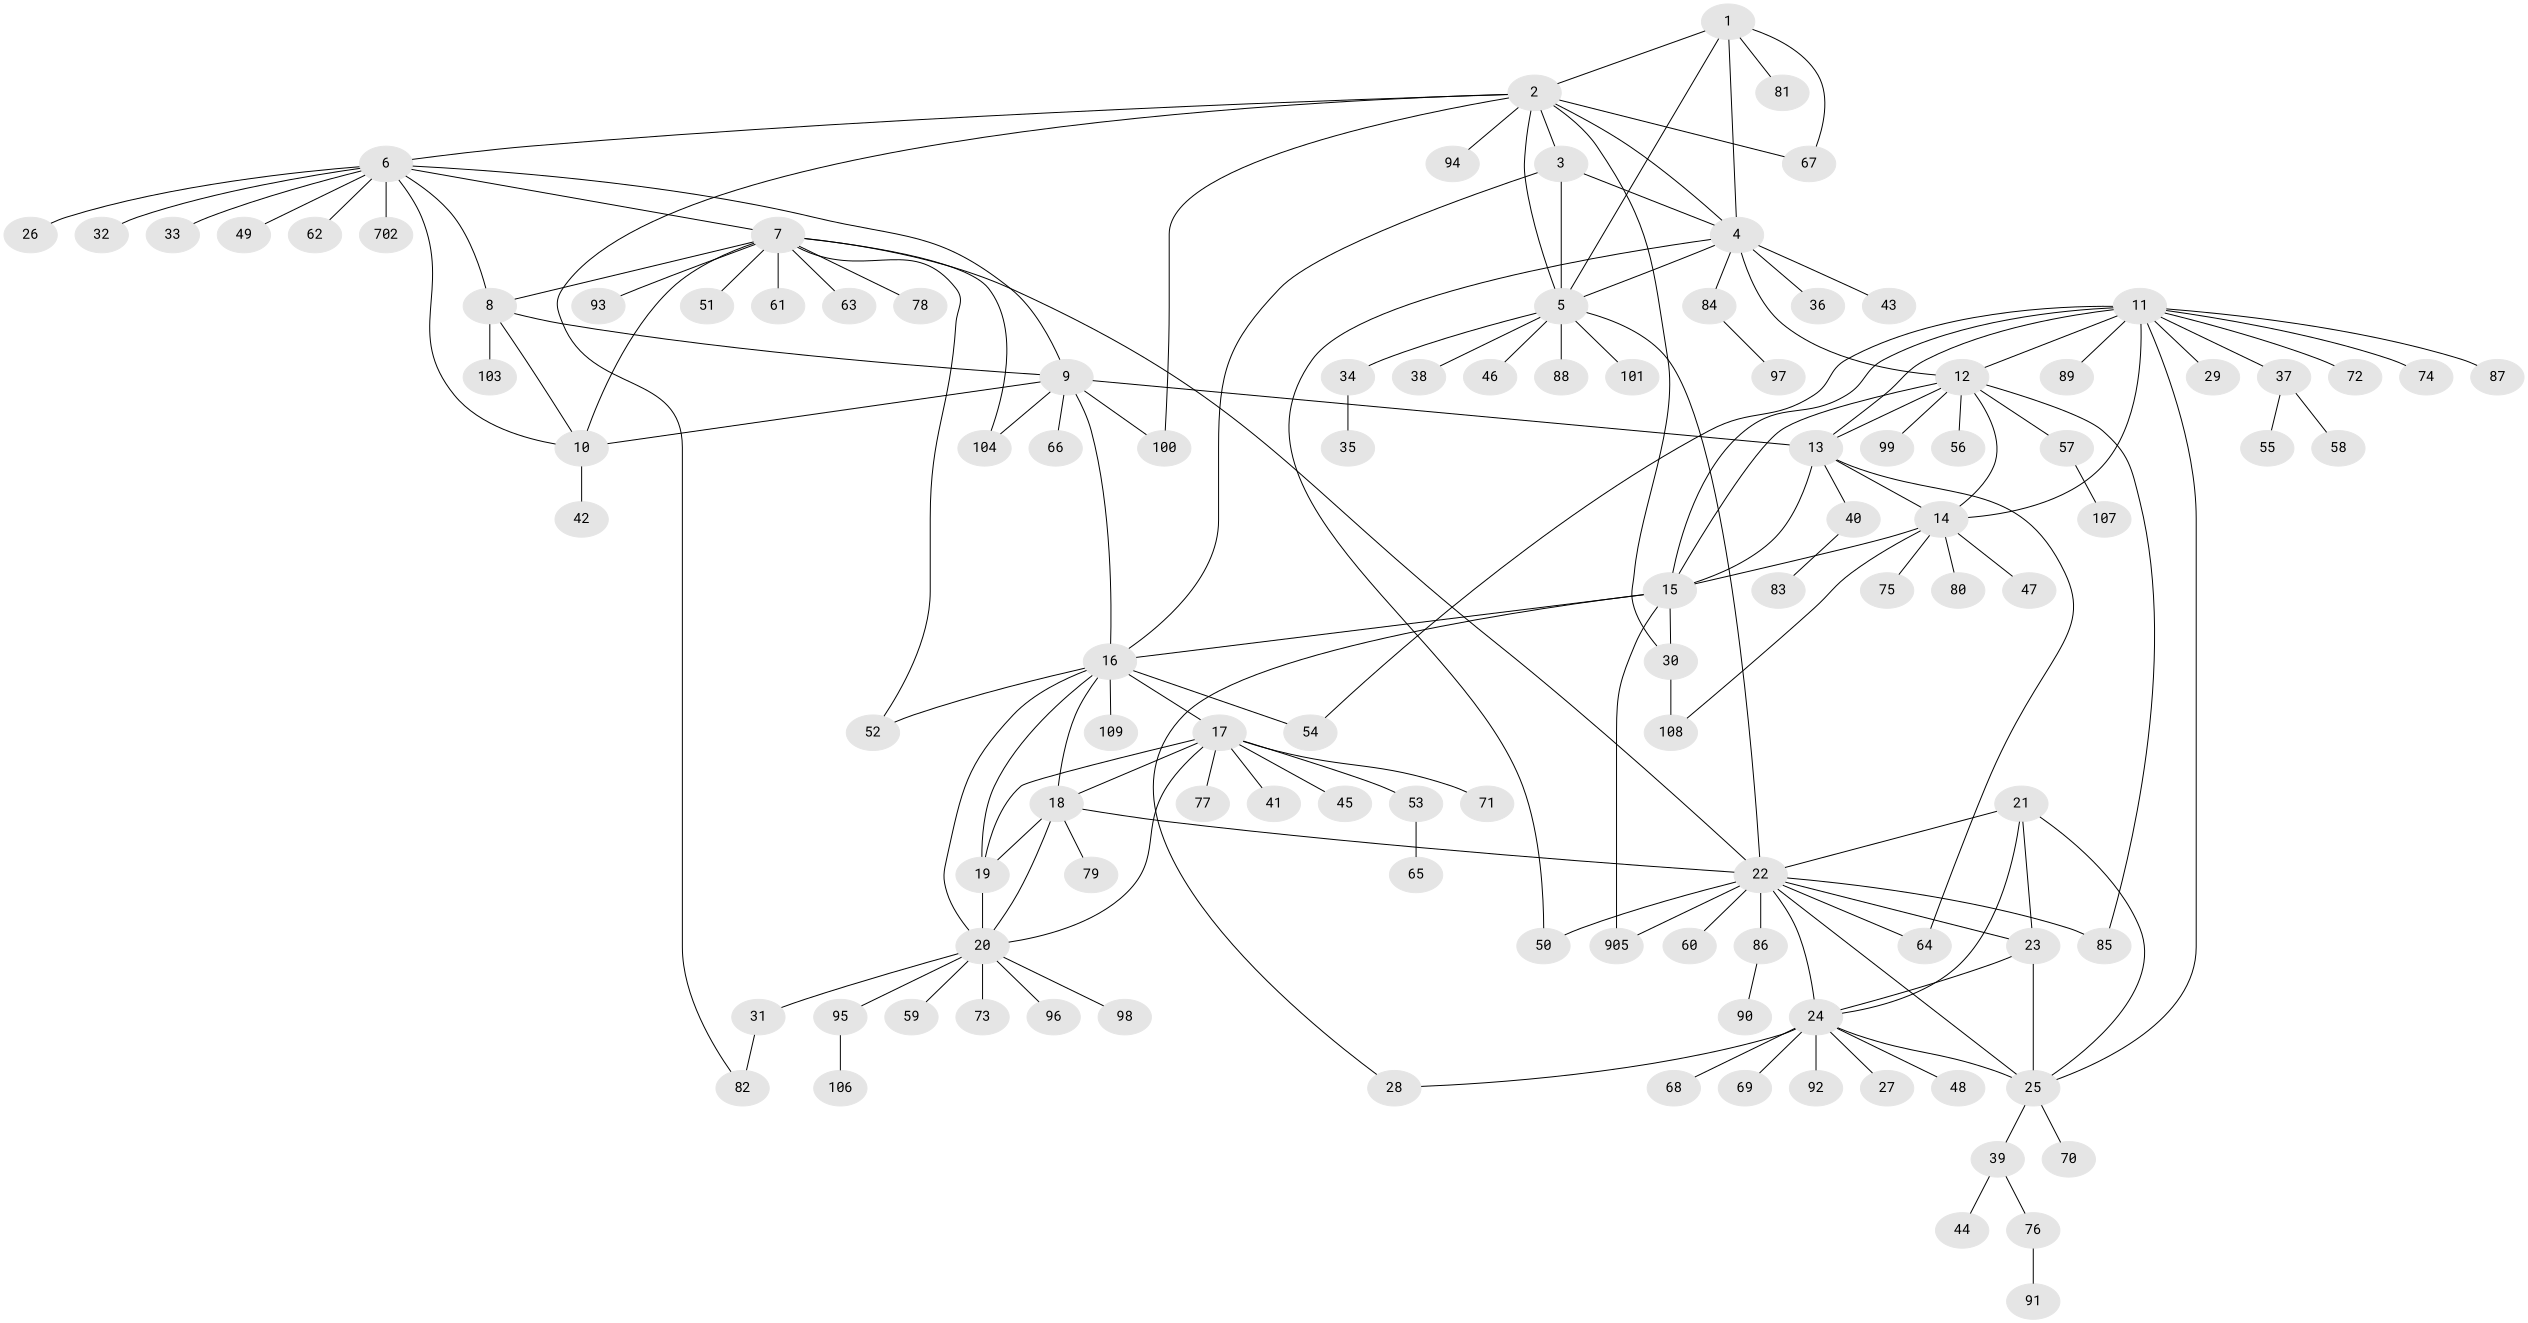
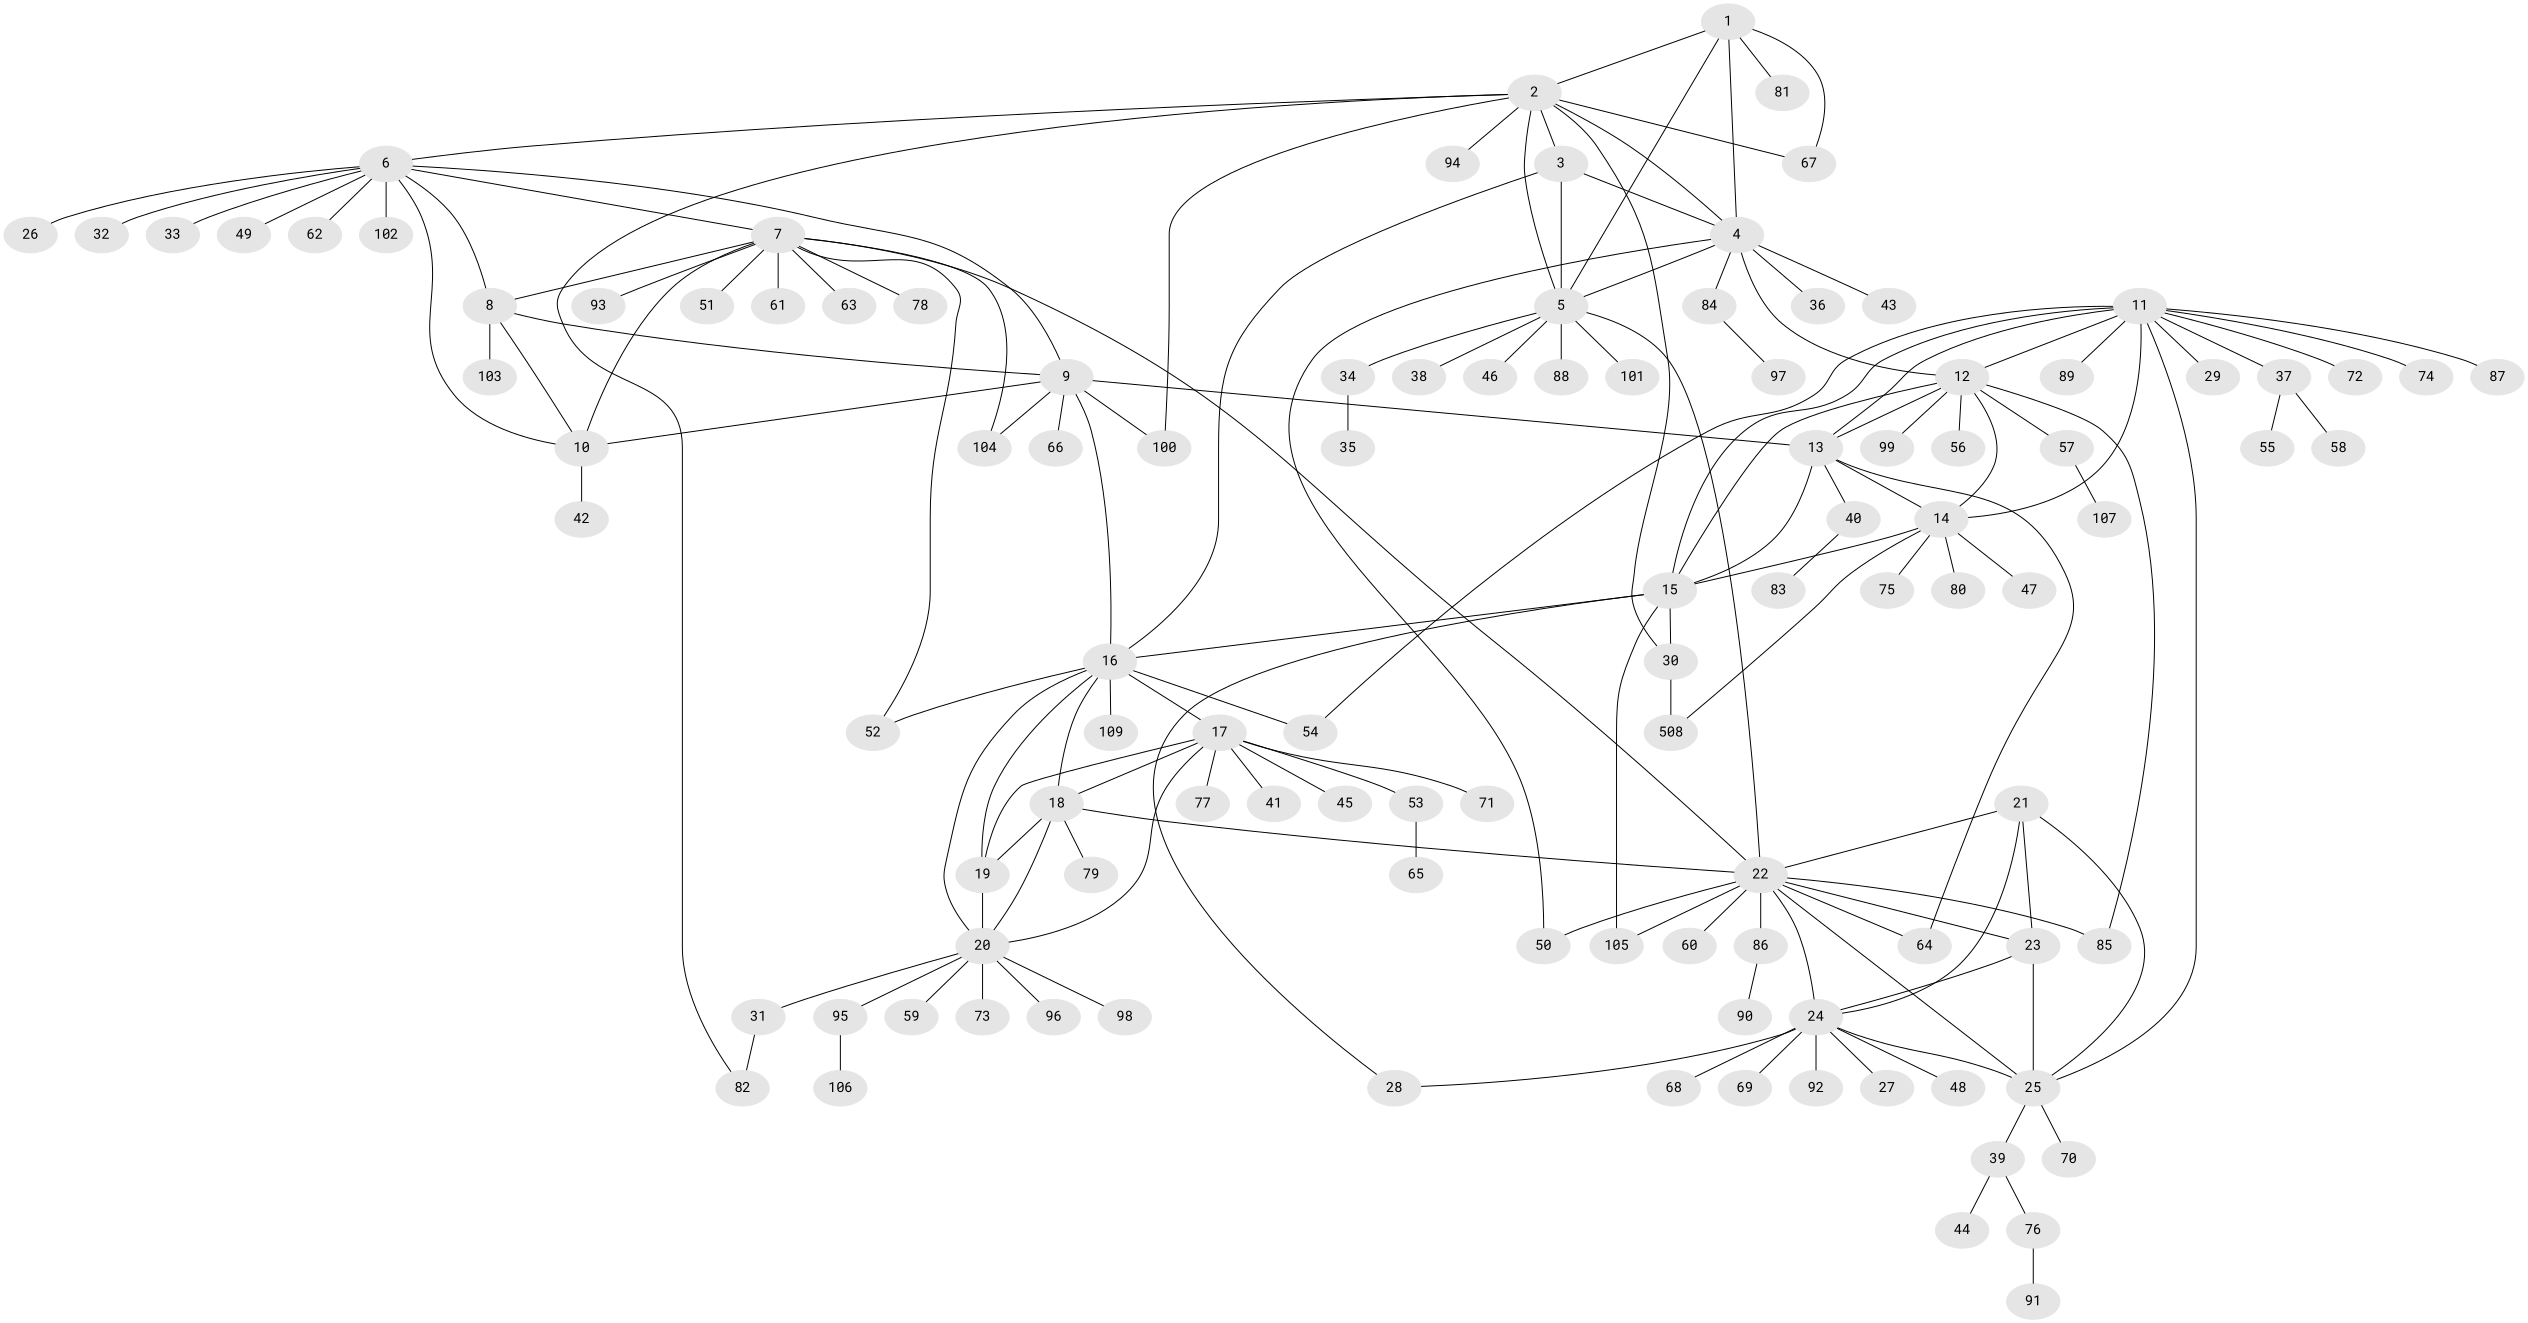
node "702": label "702" -> "102"
node "108": label "108" -> "508"
node "905": label "905" -> "105"
